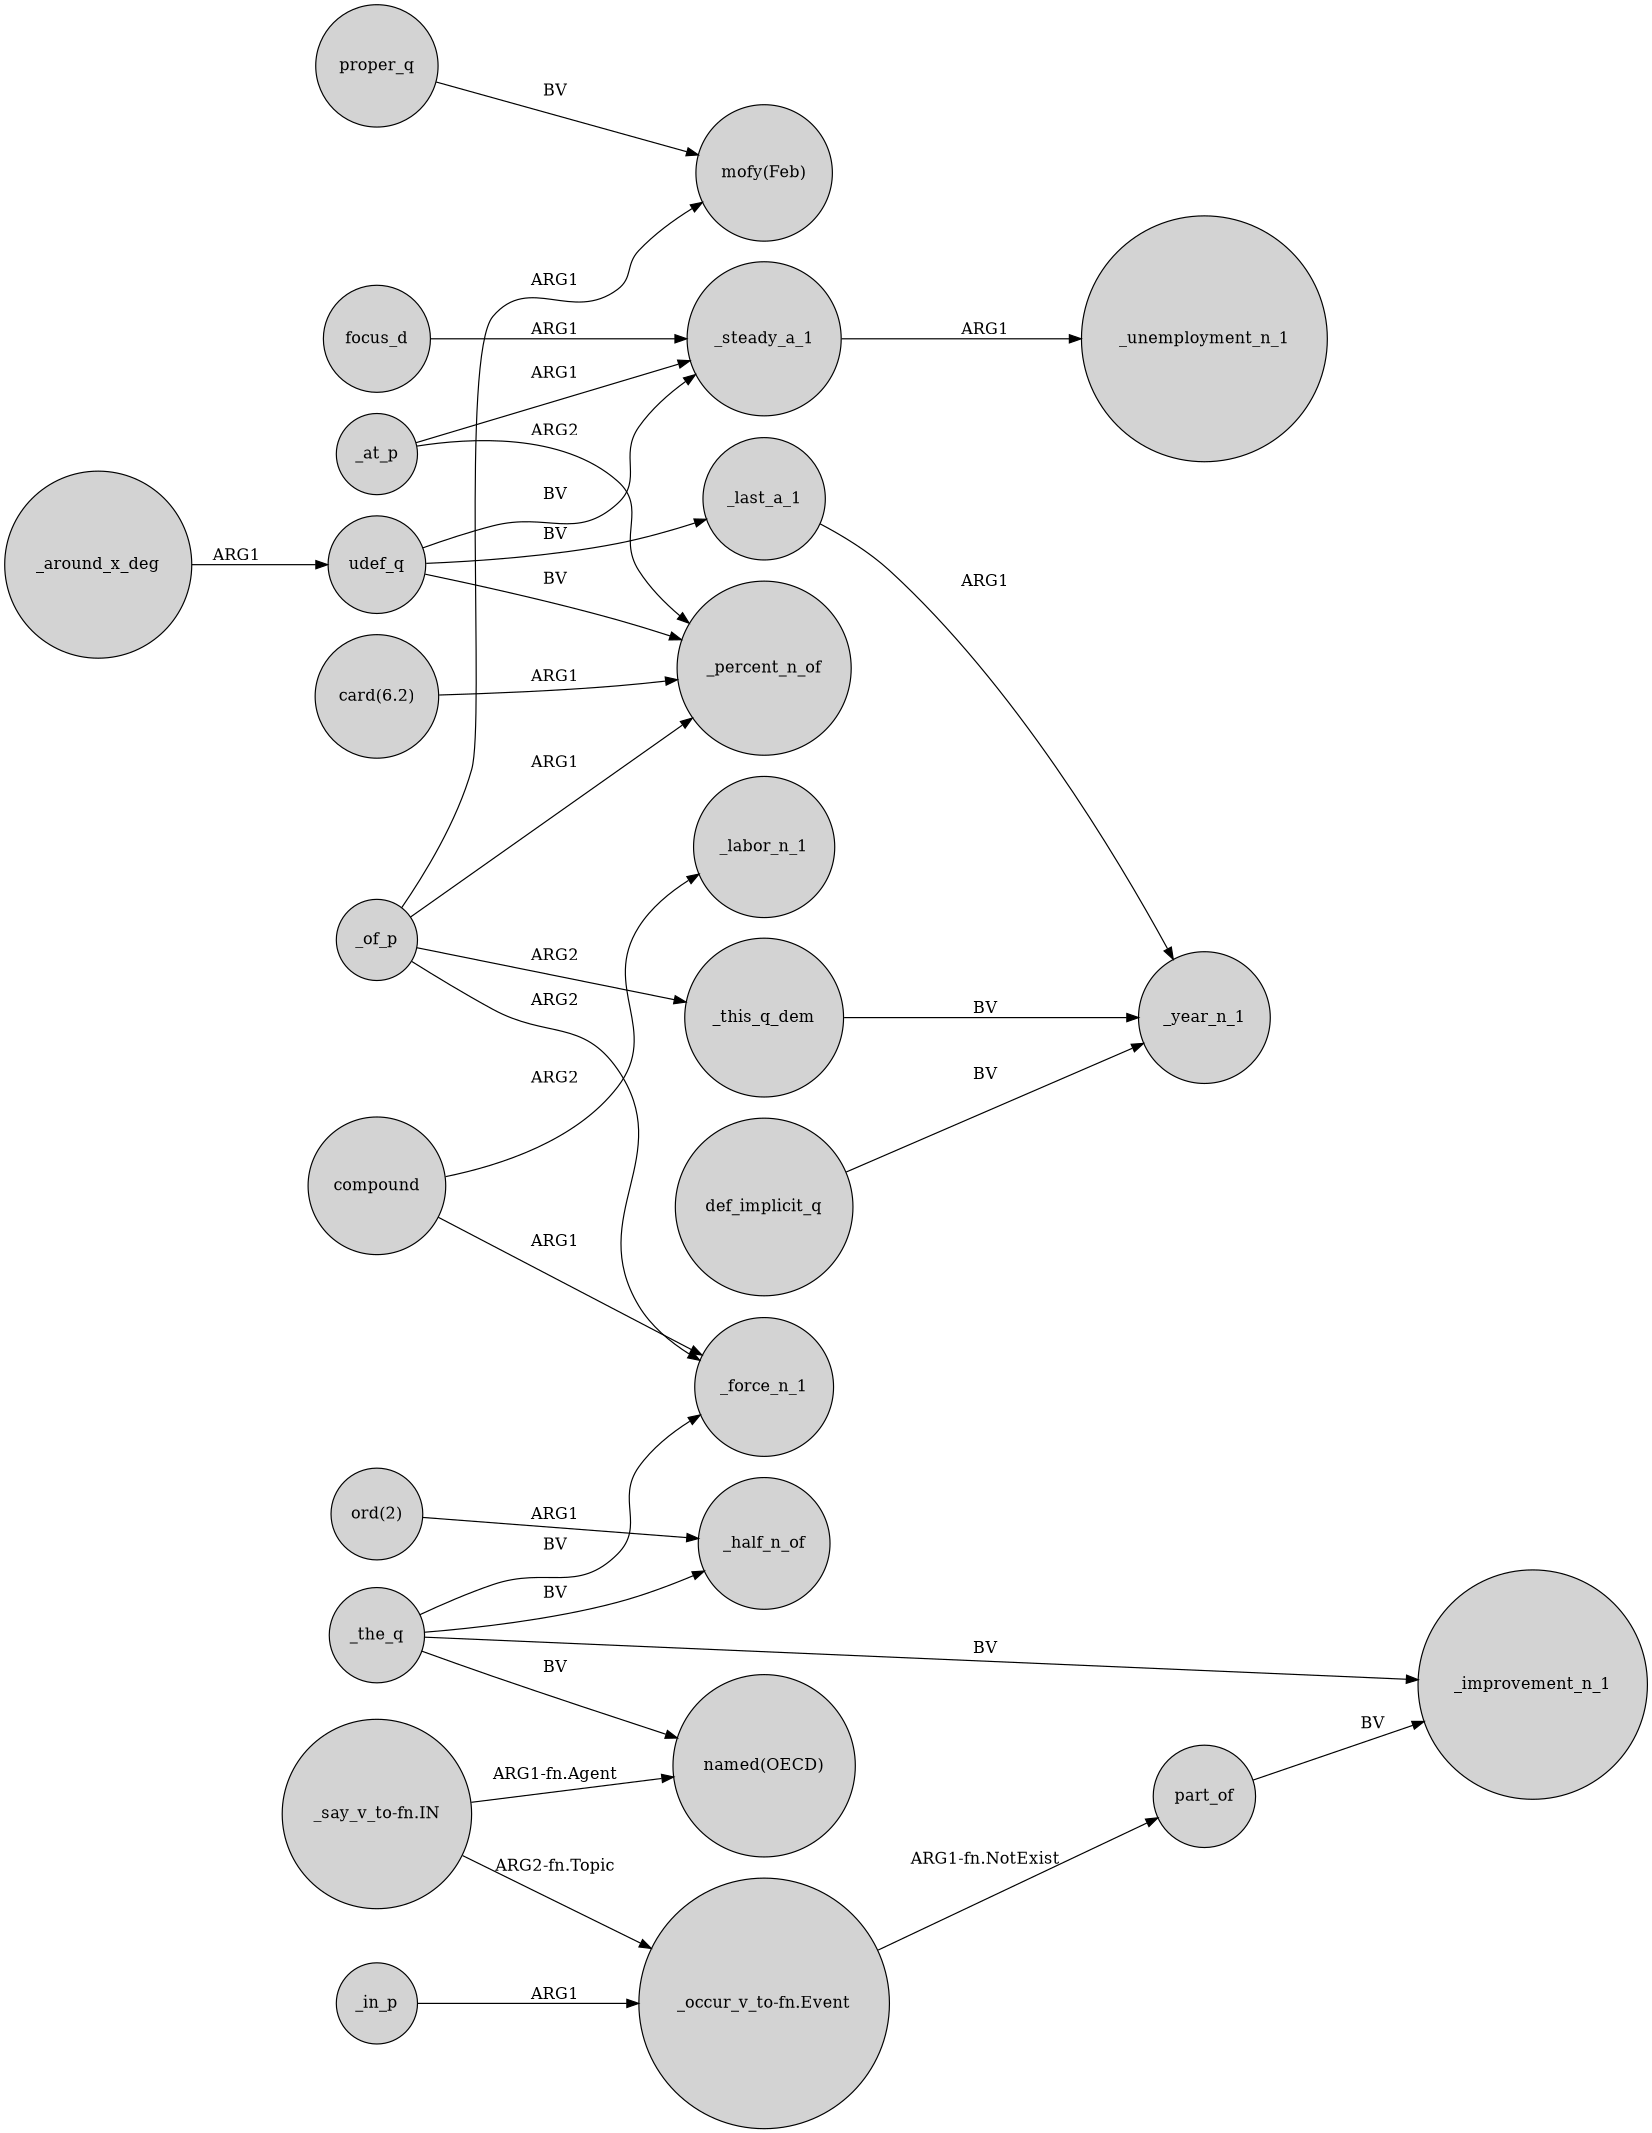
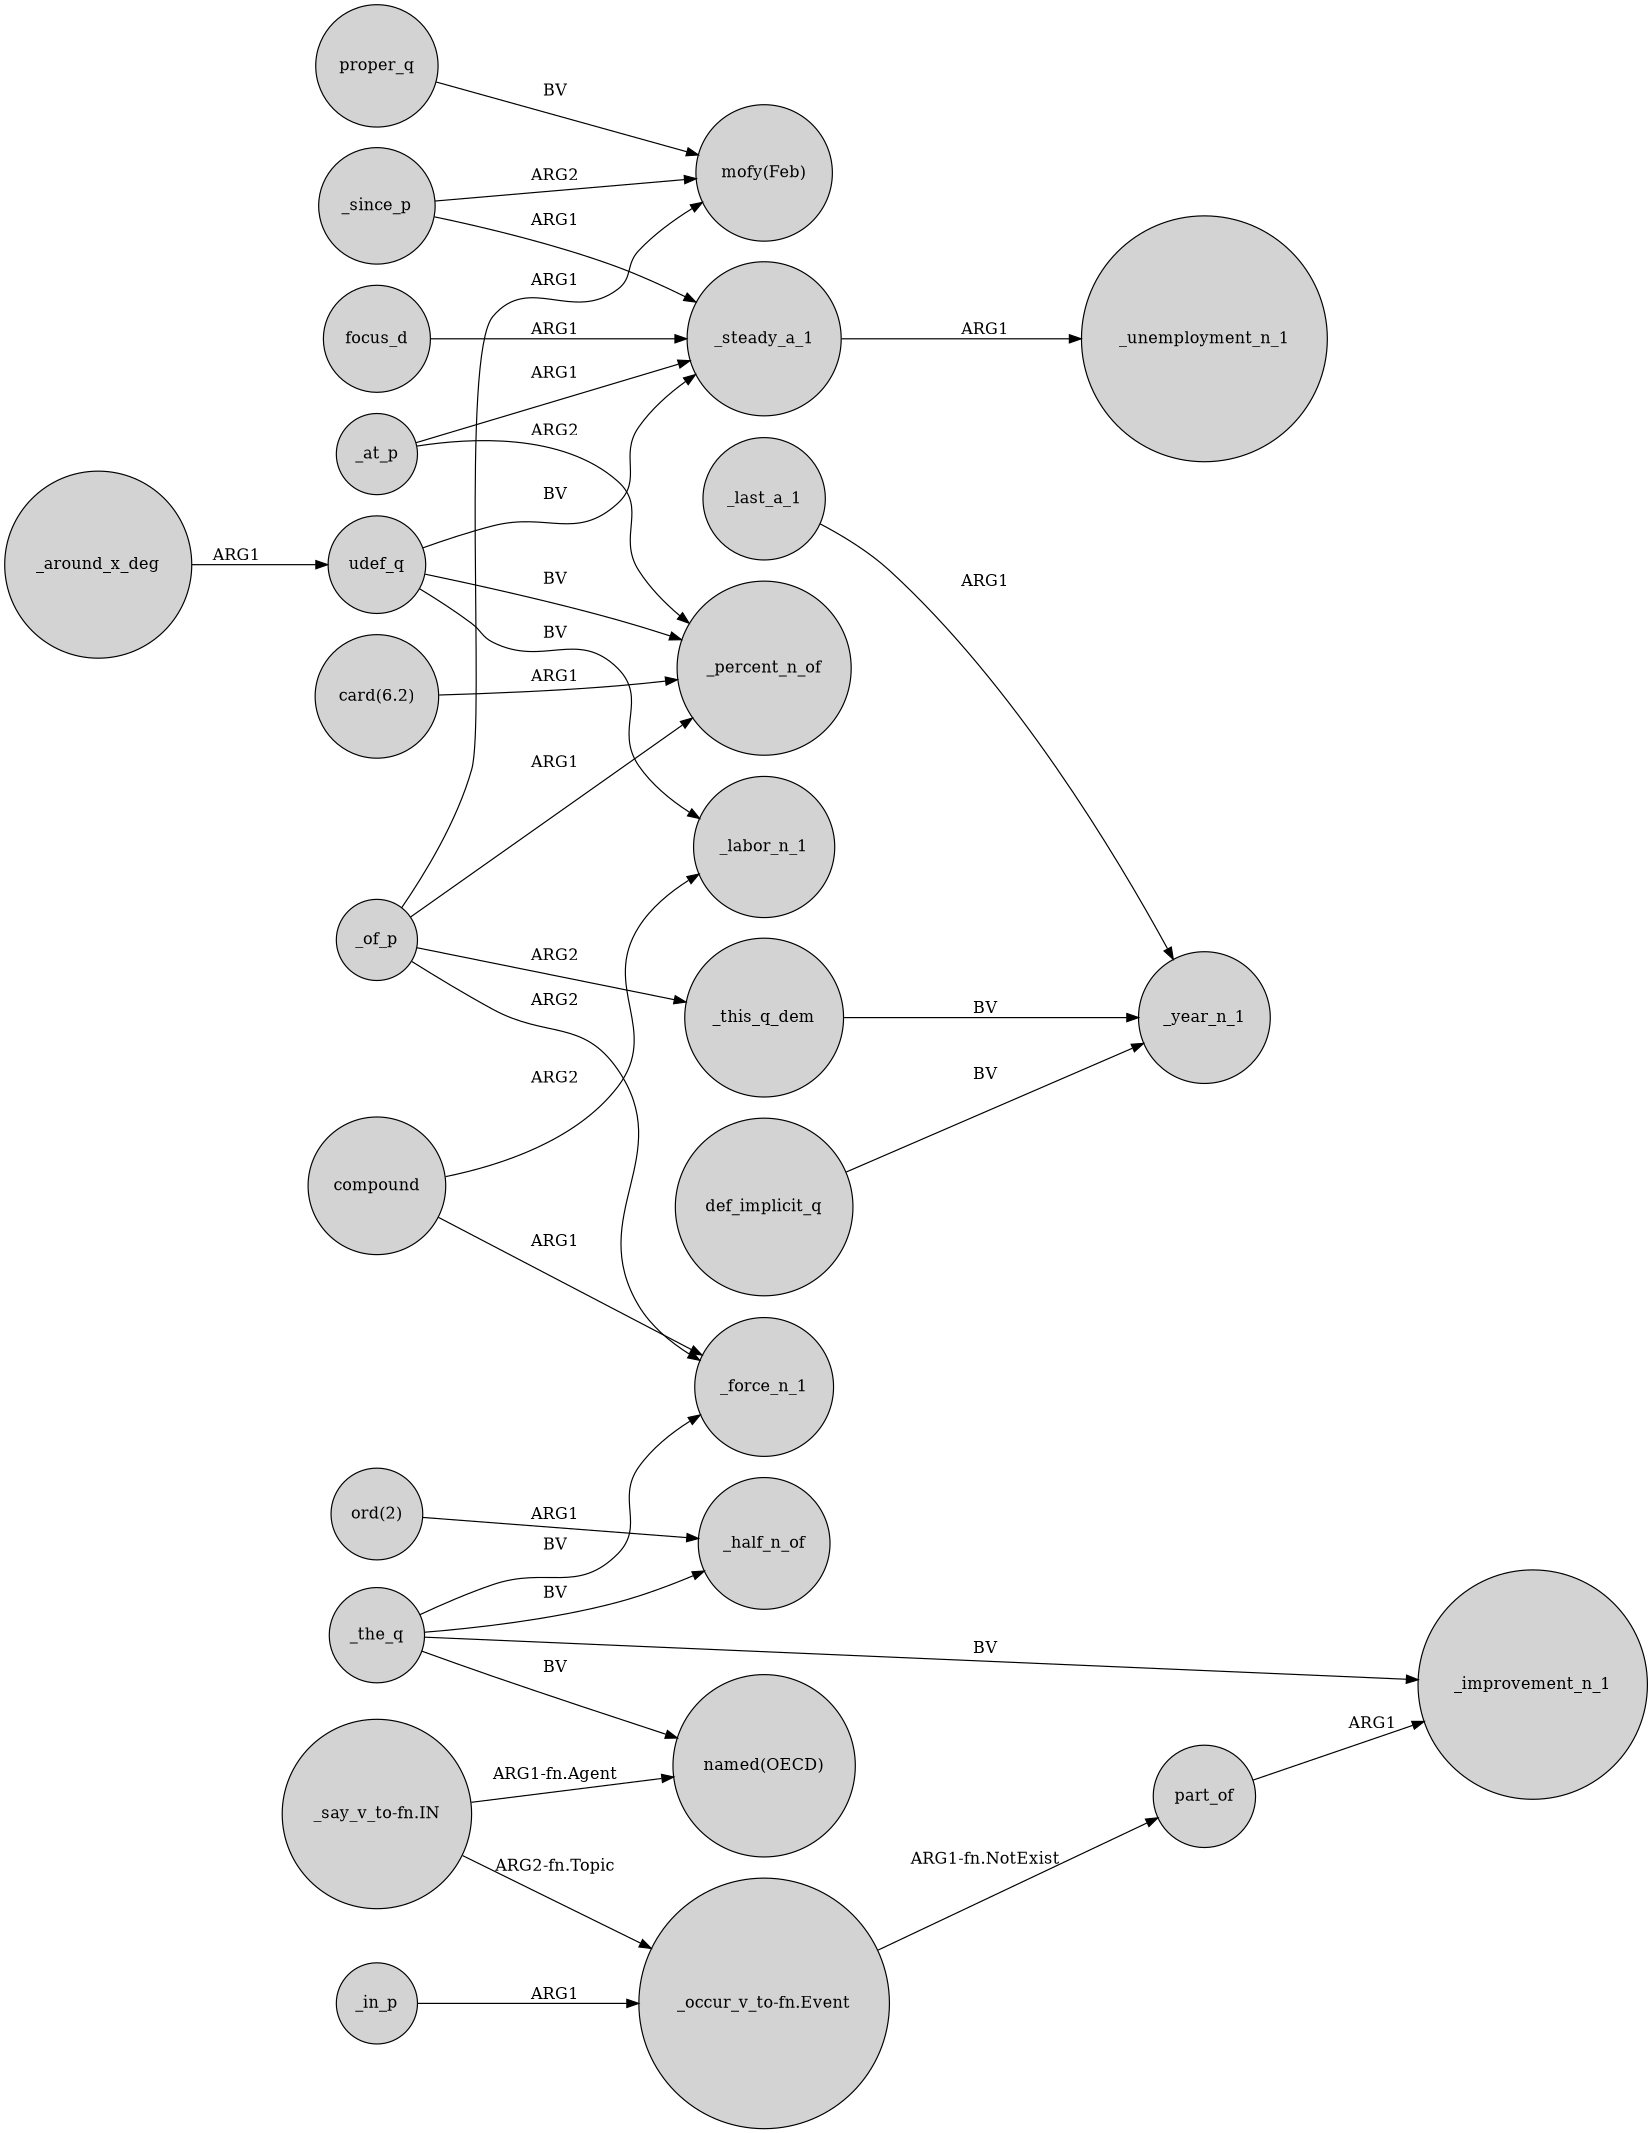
node "_since_p": added
edge "udef_q" -> "_last_a_1": now "udef_q" -> "_labor_n_1"
edge "part_of" -> "_improvement_n_1": label "BV" -> "ARG1"
